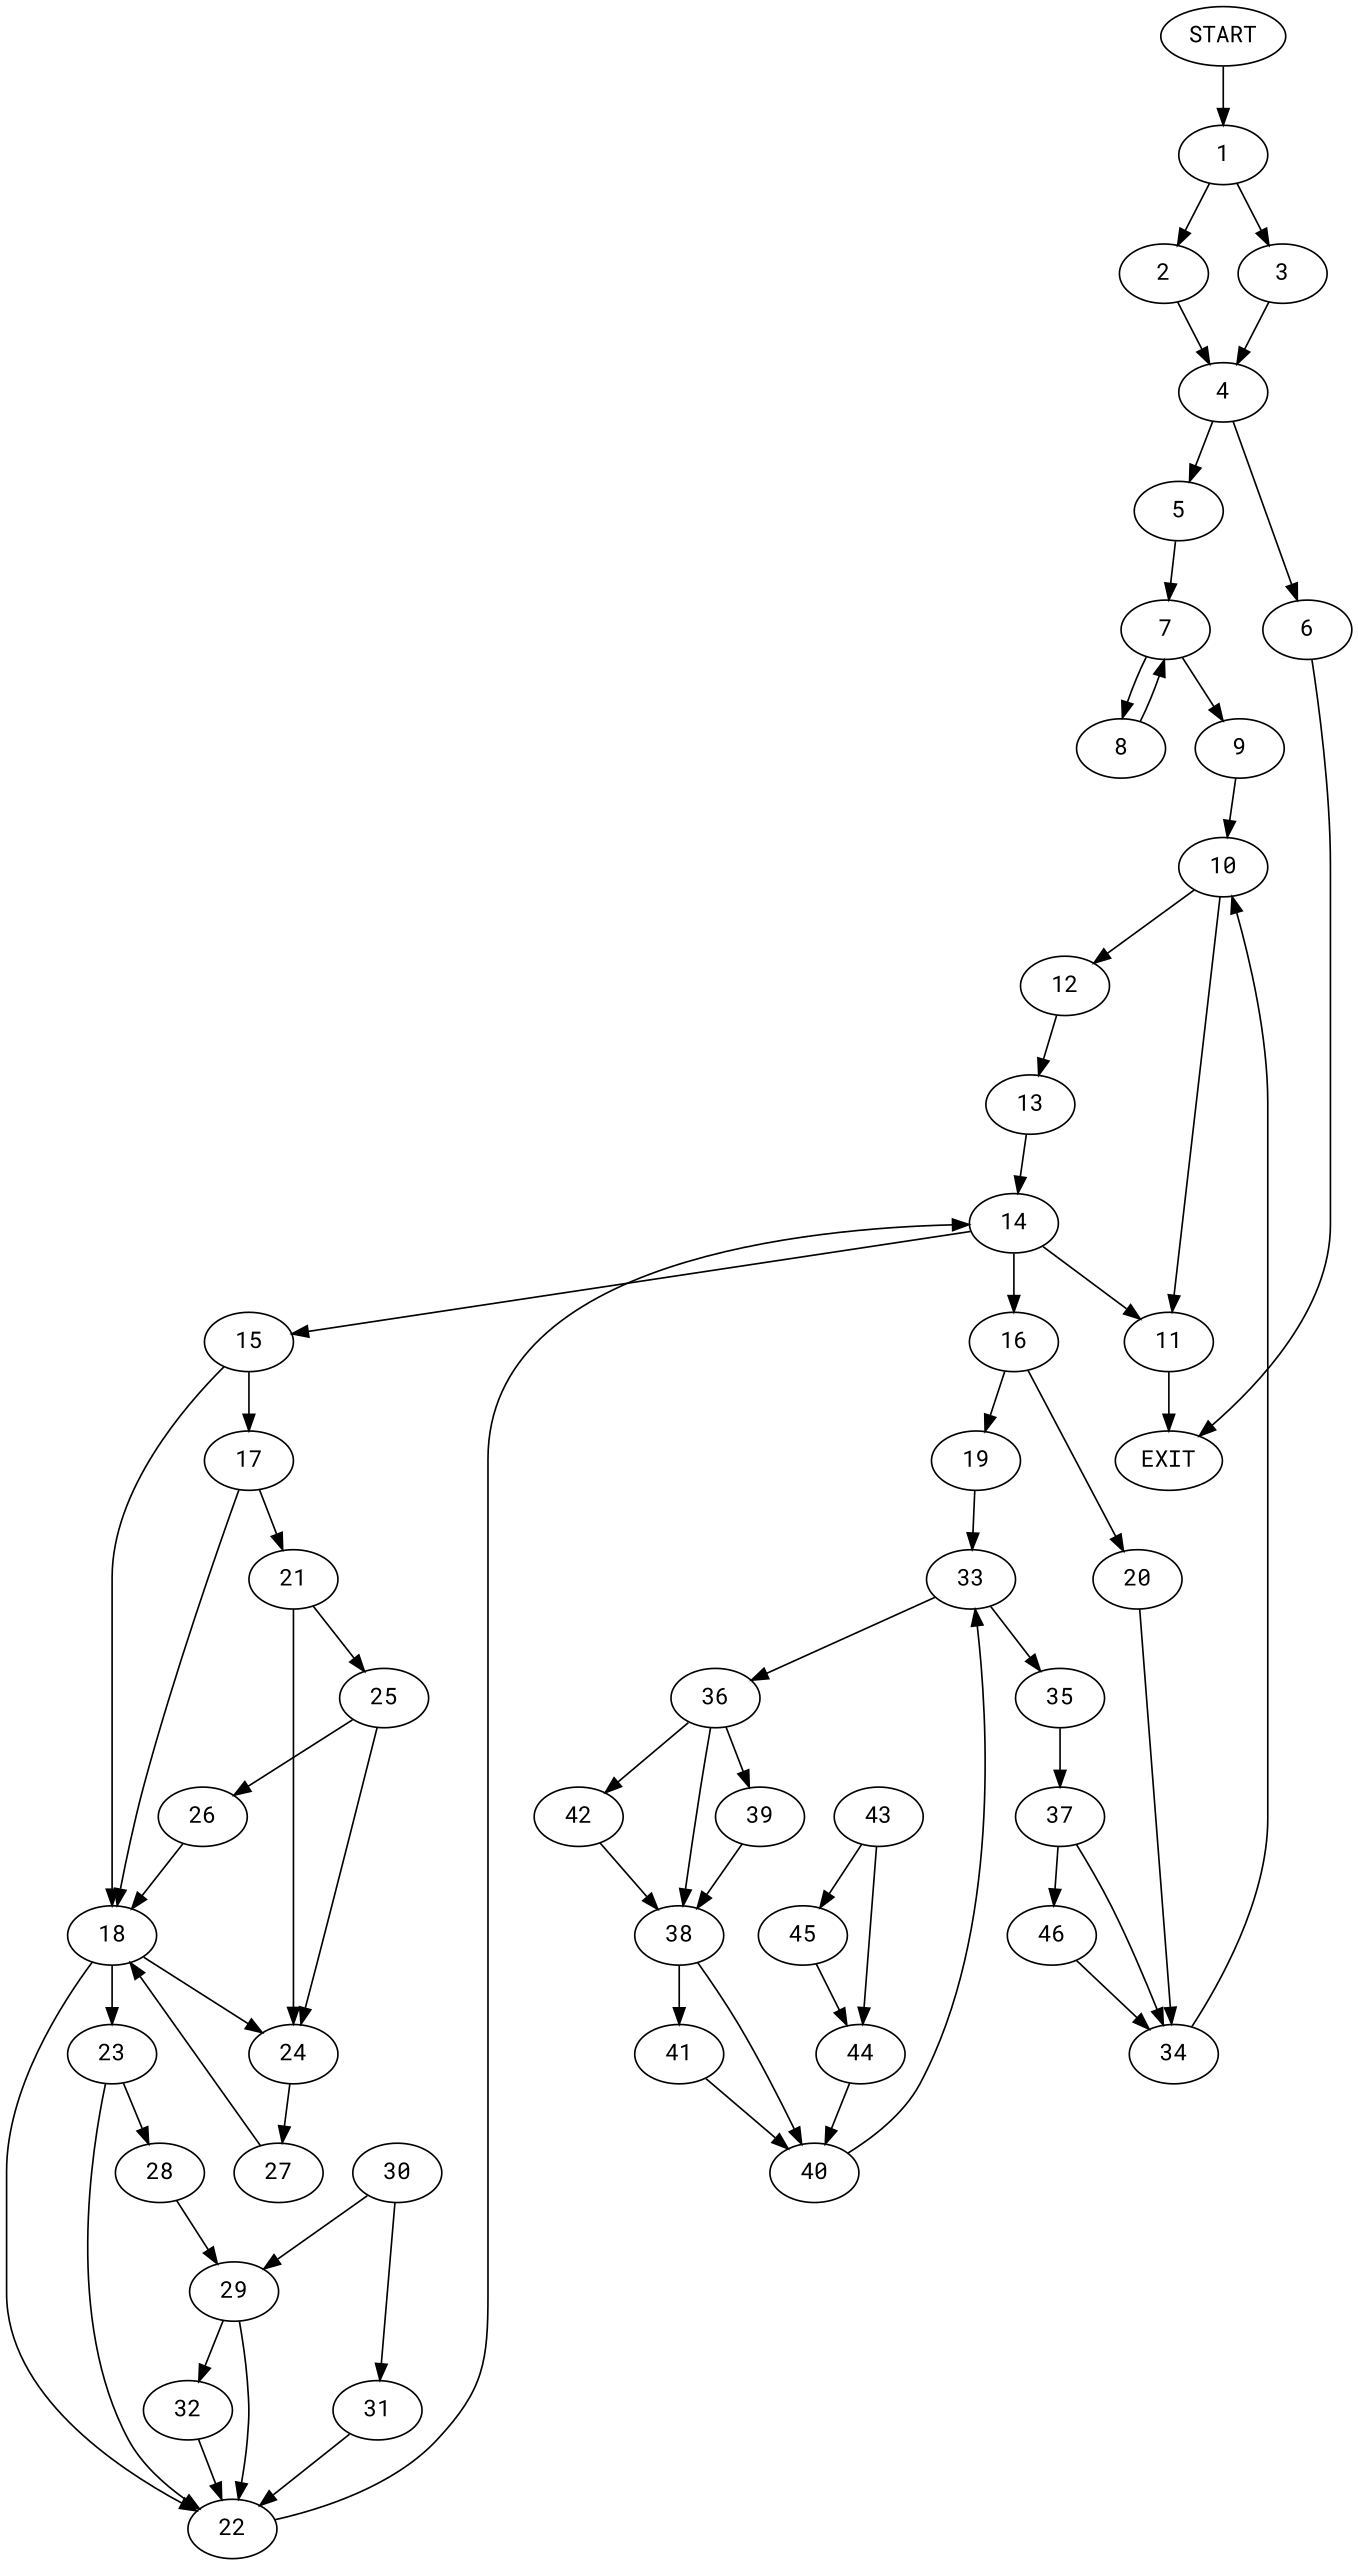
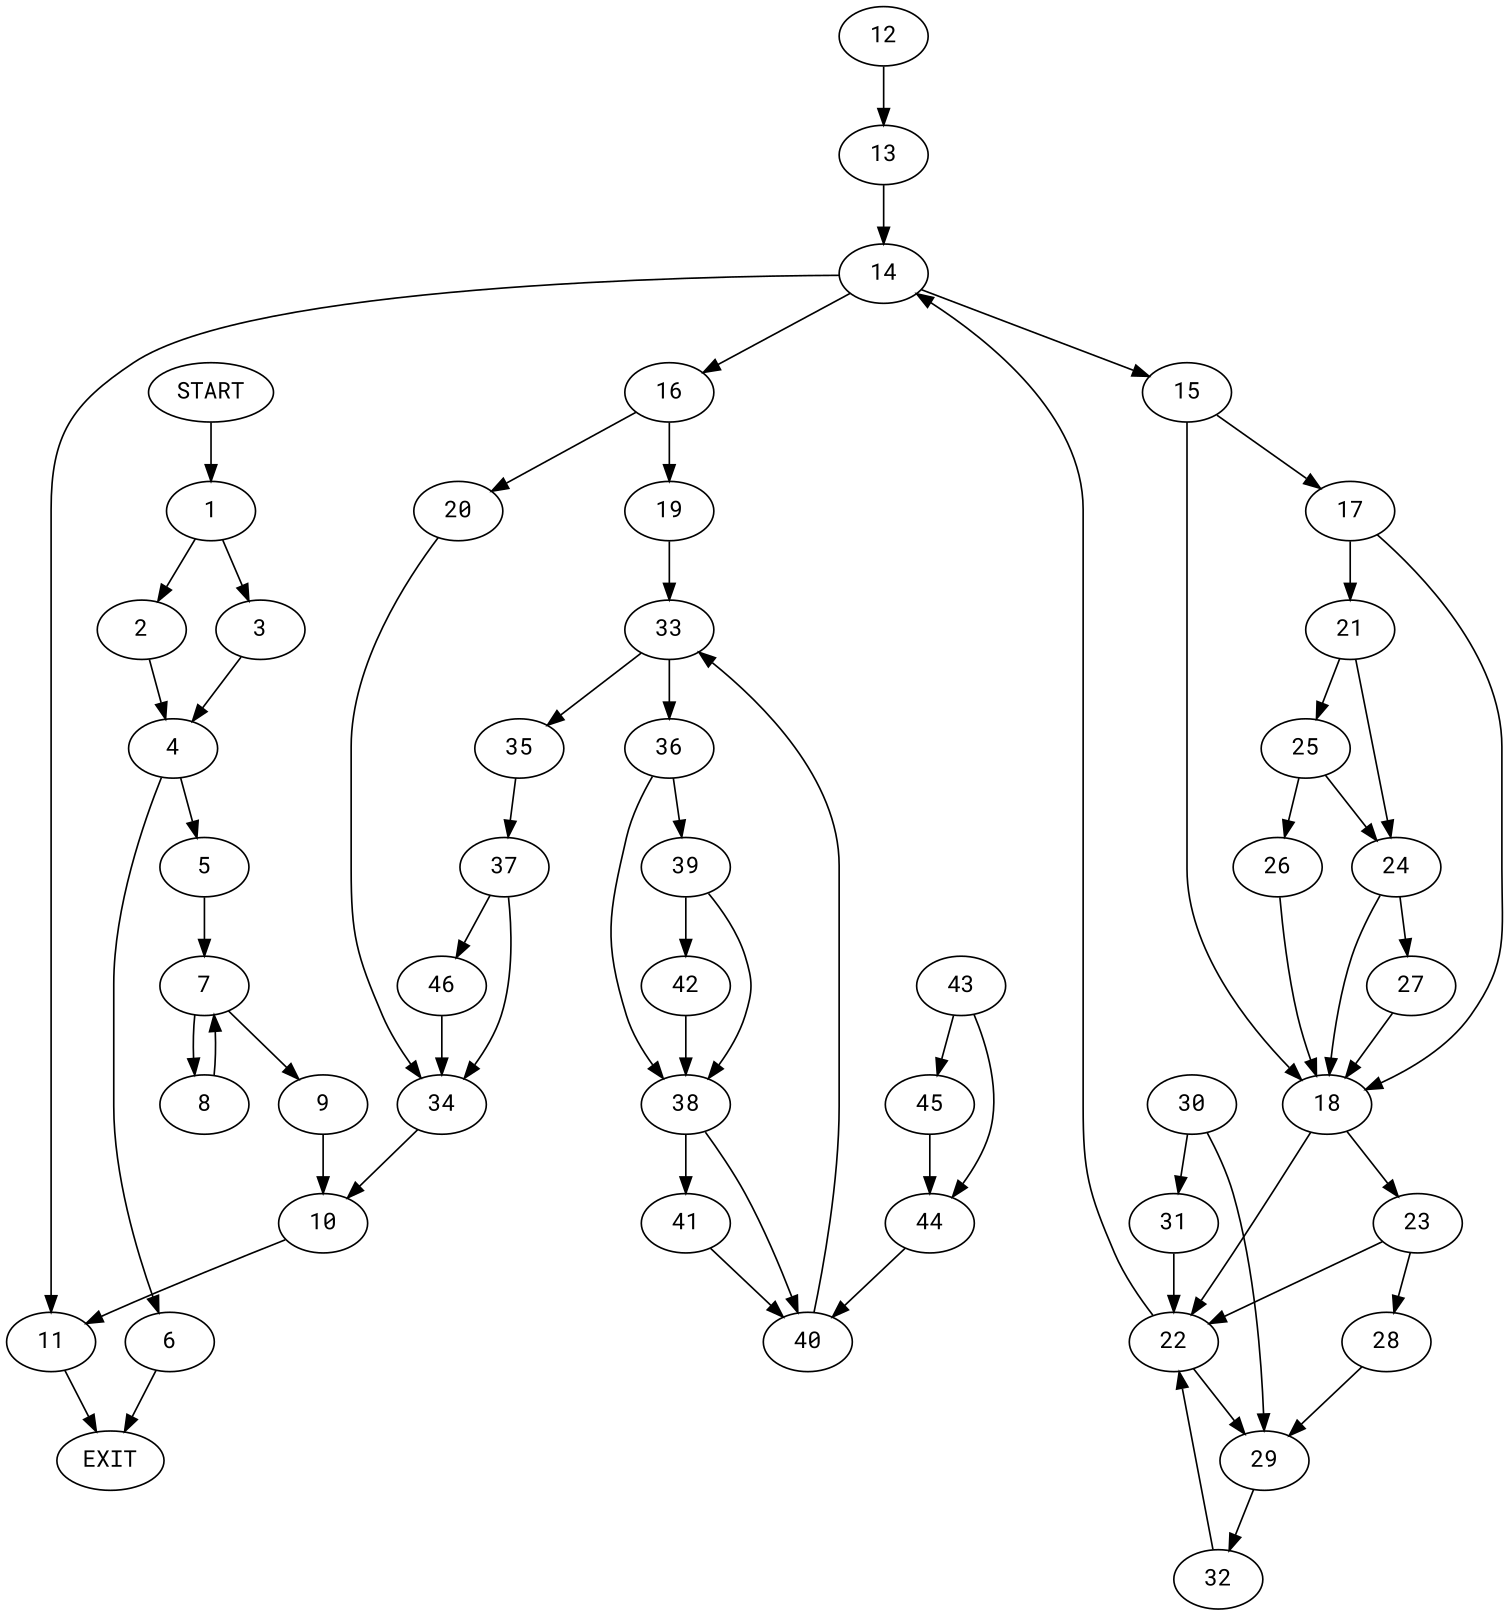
edge "10" -> "12": removed
edge "36" -> "42": now "39" -> "42"
edge "18" -> "24": reversed
edge "29" -> "22": reversed
